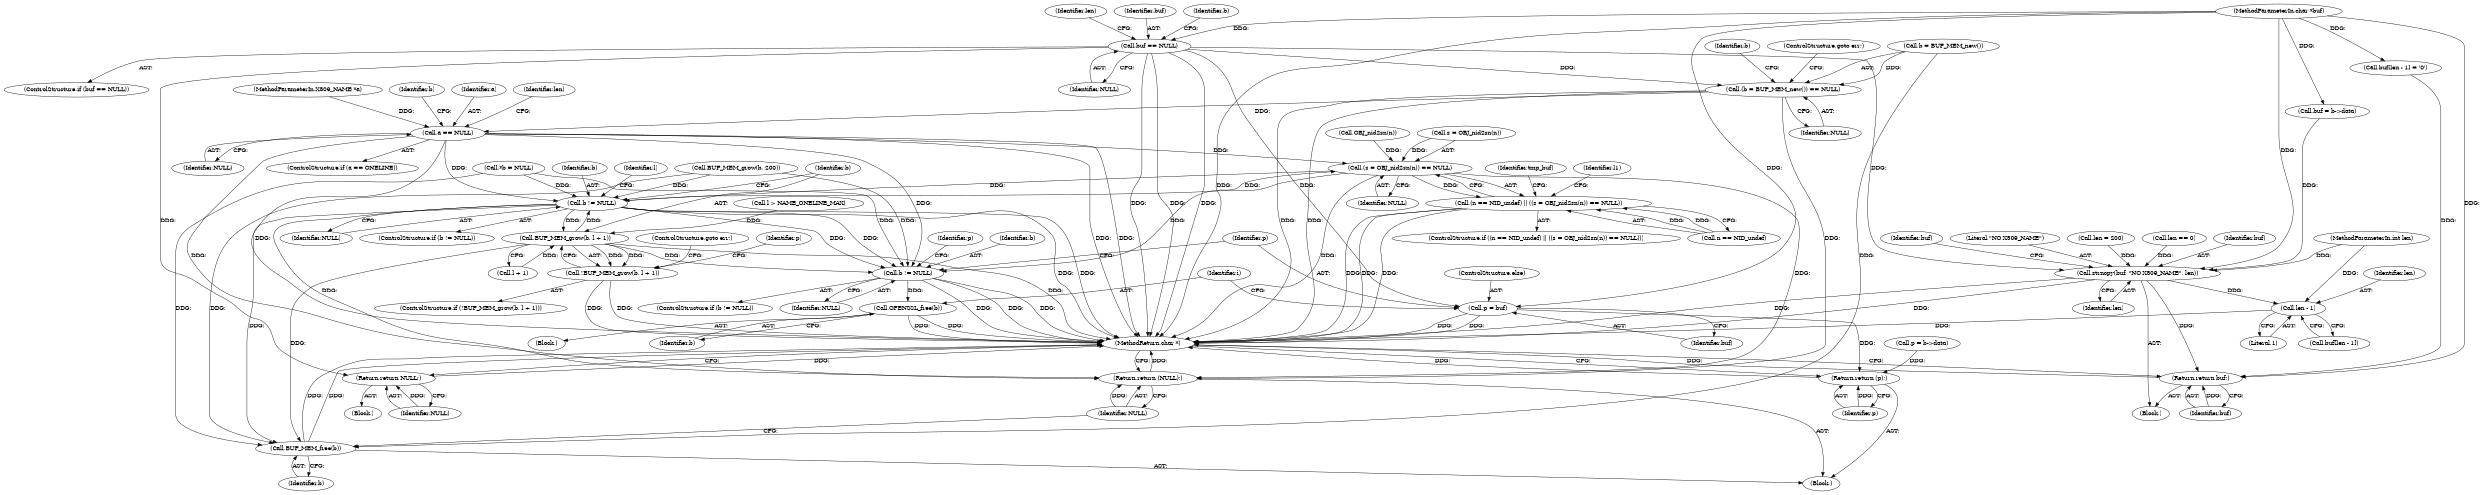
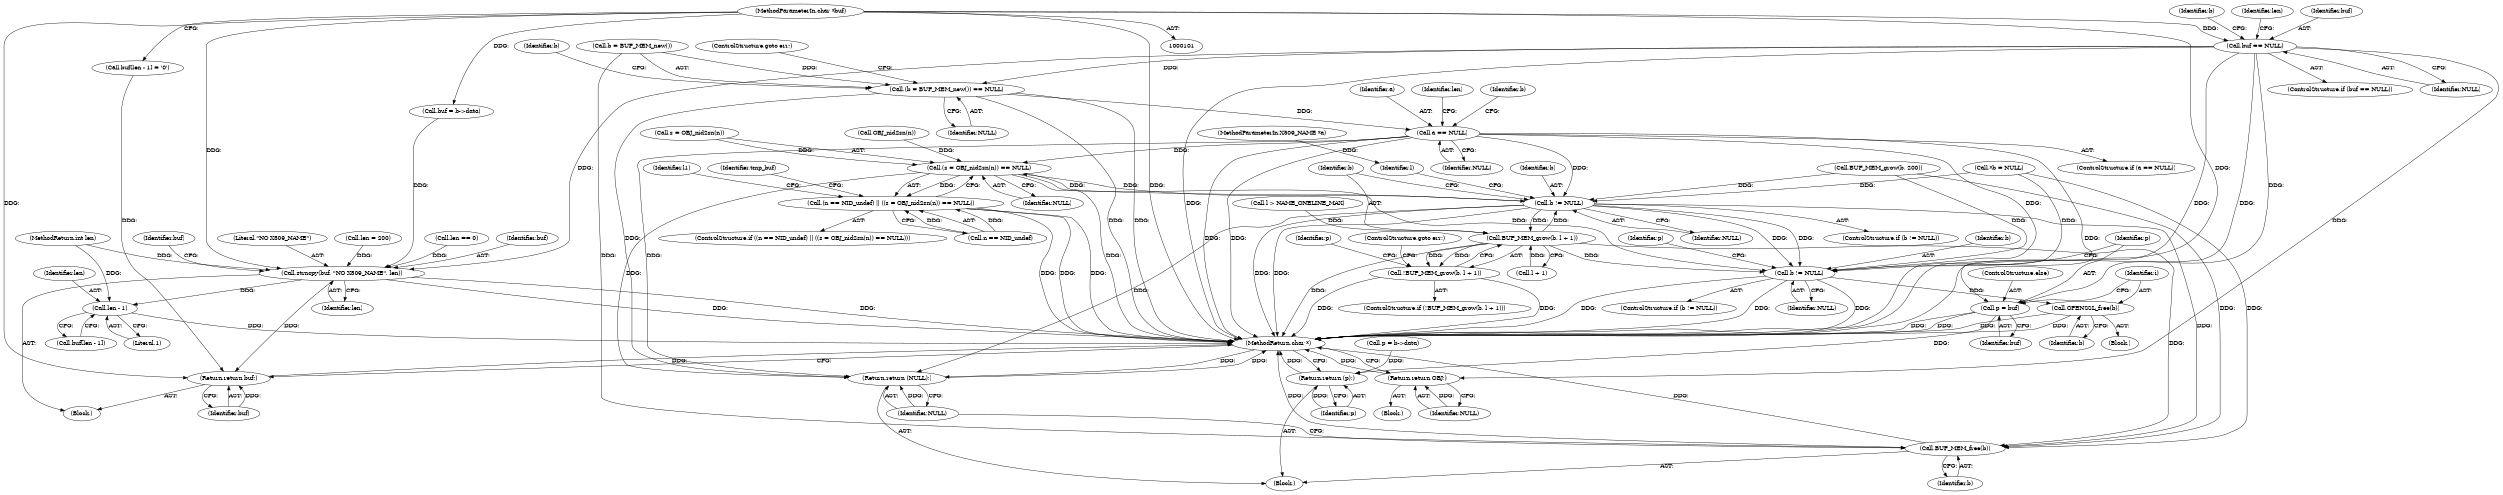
edge "(MethodParameterIn,char *buf)" -> "(Call,buf[len - 1] = '0')": label "DDG: " -> "CFG: "
node "1000101": added
edge "(MethodParameterIn,X509_NAME *a)" -> "(Call,a == NULL)": now "(MethodParameterIn,X509_NAME *a)" -> "(Identifier,l)"
node "(ControlStructure,if (a == ONELINE))": label "(ControlStructure,if (a == ONELINE))" -> "(ControlStructure,if (a == NULL))"
node "(MethodParameterIn,int len)": label "(MethodParameterIn,int len)" -> "(MethodReturn,int len)"
edge "(MethodReturn,char *)" -> "(Return,return (NULL);)": label "CFG: " -> "DDG: "
node "(Return,return NULL;)": label "(Return,return NULL;)" -> "(Return,return OBJ;)"
